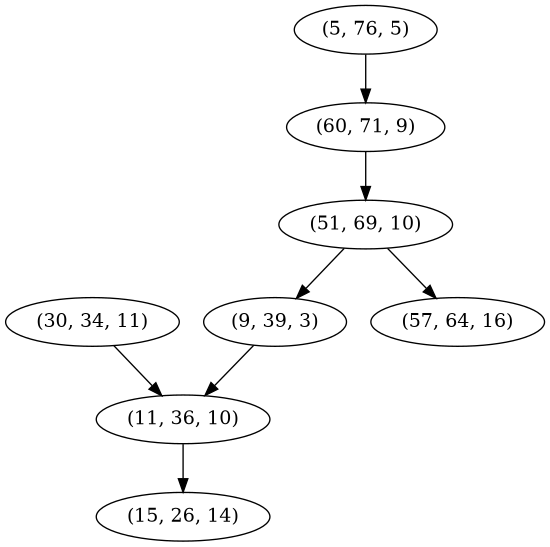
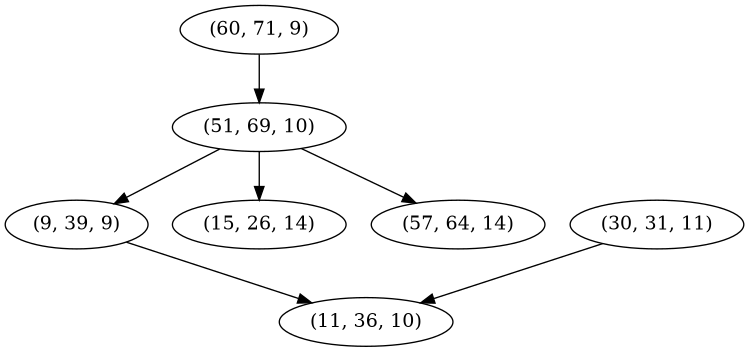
node "(5, 76, 5)": removed
node "(30, 34, 11)": label "(30, 34, 11)" -> "(30, 31, 11)"
node "(9, 39, 3)": label "(9, 39, 3)" -> "(9, 39, 9)"
node "(57, 64, 16)": label "(57, 64, 16)" -> "(57, 64, 14)"
edge "(11, 36, 10)" -> "(15, 26, 14)": now "(51, 69, 10)" -> "(15, 26, 14)"
